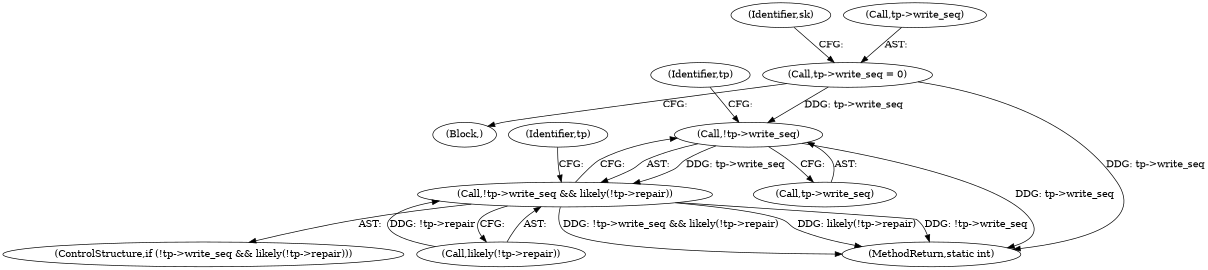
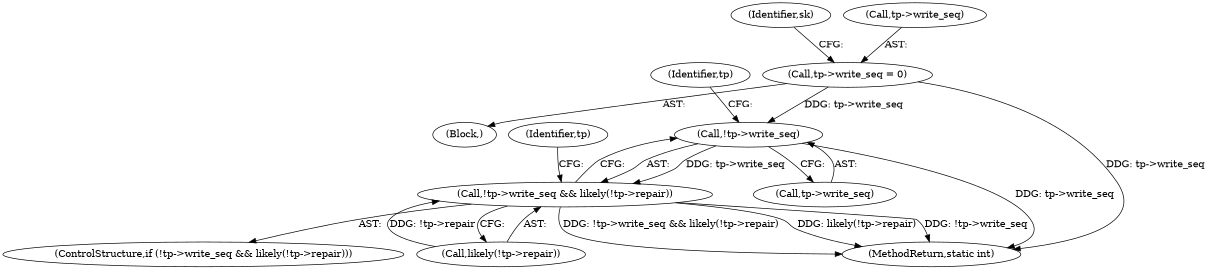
edge "(Call,tp->write_seq = 0)" -> "(Block,)": label "CFG: " -> "AST: "
